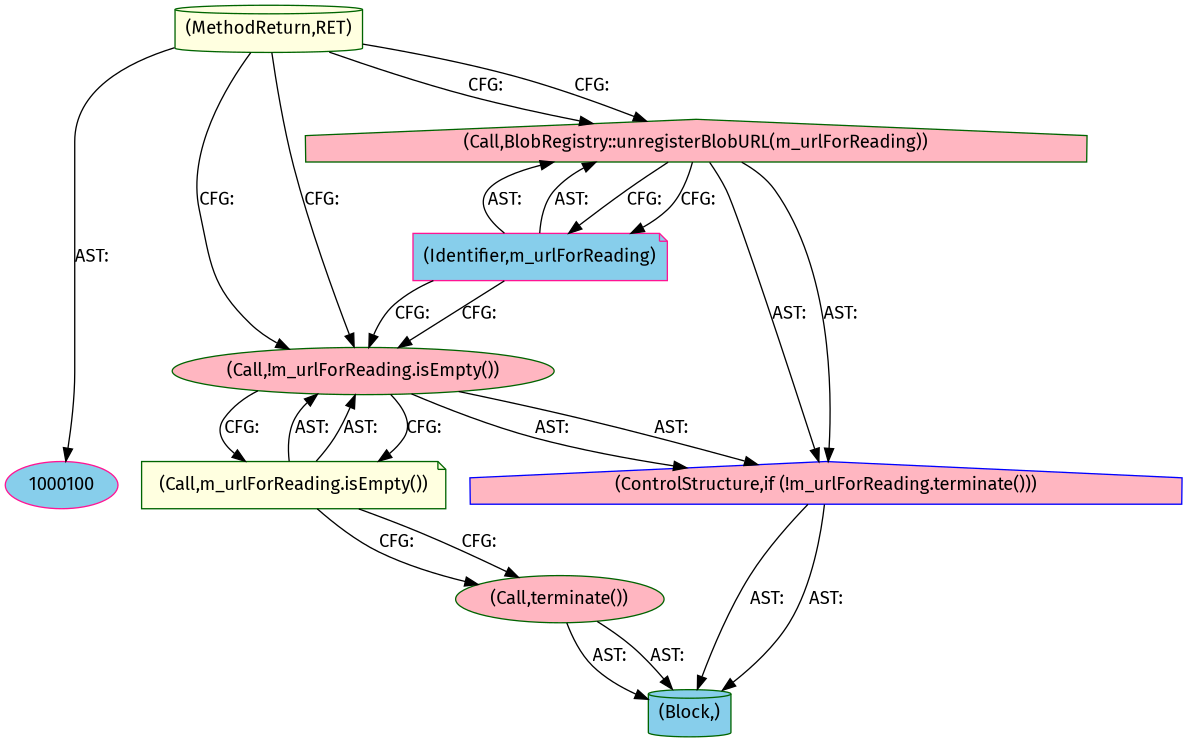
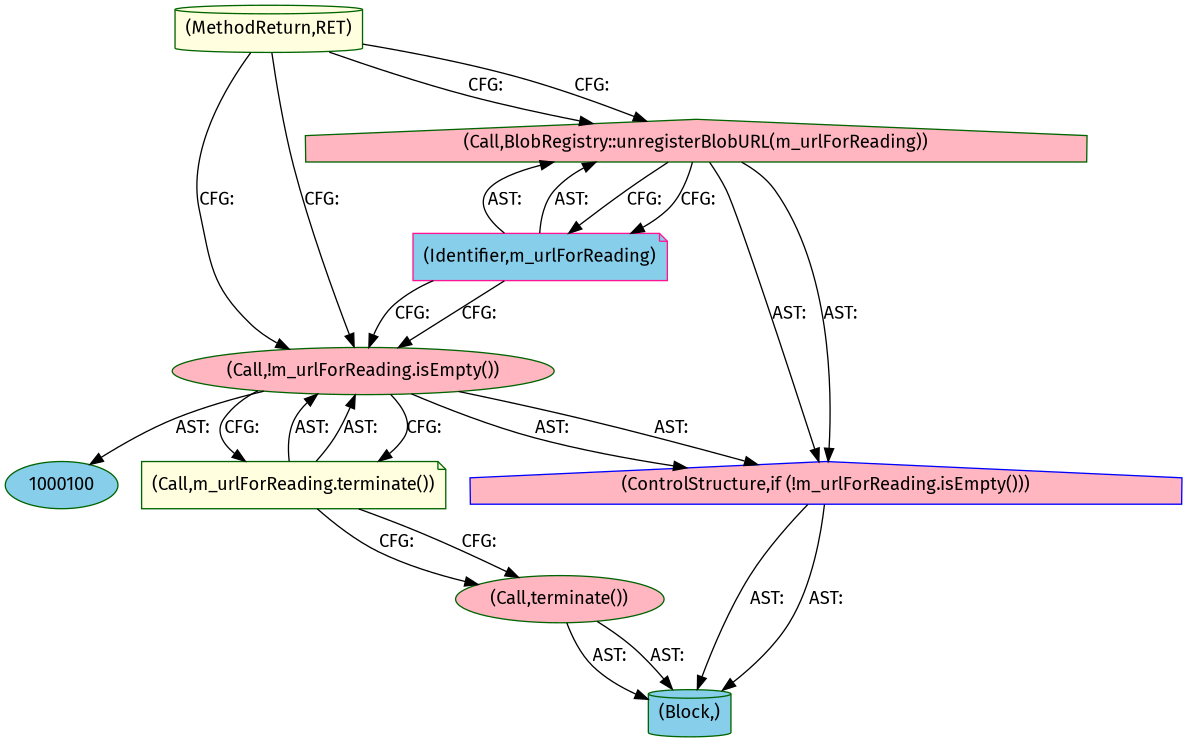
edge "(MethodReturn,RET)" -> "1000100": now "(Call,!m_urlForReading.isEmpty())" -> "1000100"
node "1000100": color deeppink -> darkgreen
node "(Call,m_urlForReading.isEmpty())": label "(Call,m_urlForReading.isEmpty())" -> "(Call,m_urlForReading.terminate())"
node "(ControlStructure,if (!m_urlForReading.terminate()))": label "(ControlStructure,if (!m_urlForReading.terminate()))" -> "(ControlStructure,if (!m_urlForReading.isEmpty()))"
